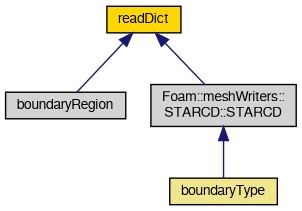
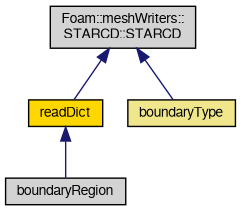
edge "Foam::meshWriters:: STARCD::STARCD" -> "readDict": reversed
